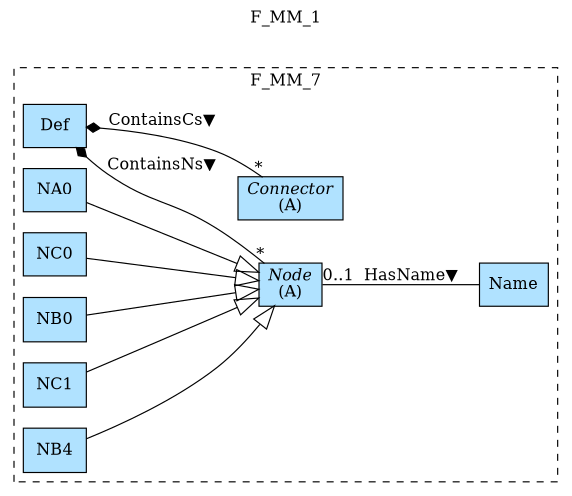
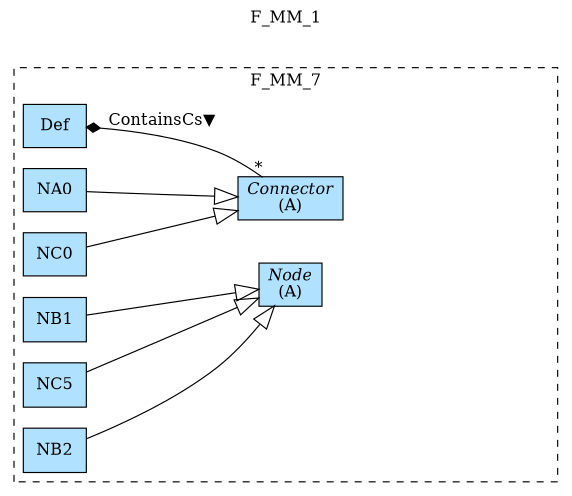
edge "Def" -- "Node": removed, label "ContainsNs▼"
edge "NA0" -> "Node": now "NA0" -> "Connector"
edge "NC0" -> "Node": now "NC0" -> "Connector"
node "Name": removed
node "NB0": label "NB0" -> "NB1"
node "NC1": label "NC1" -> "NC5"
node "NB4": label "NB4" -> "NB2"
